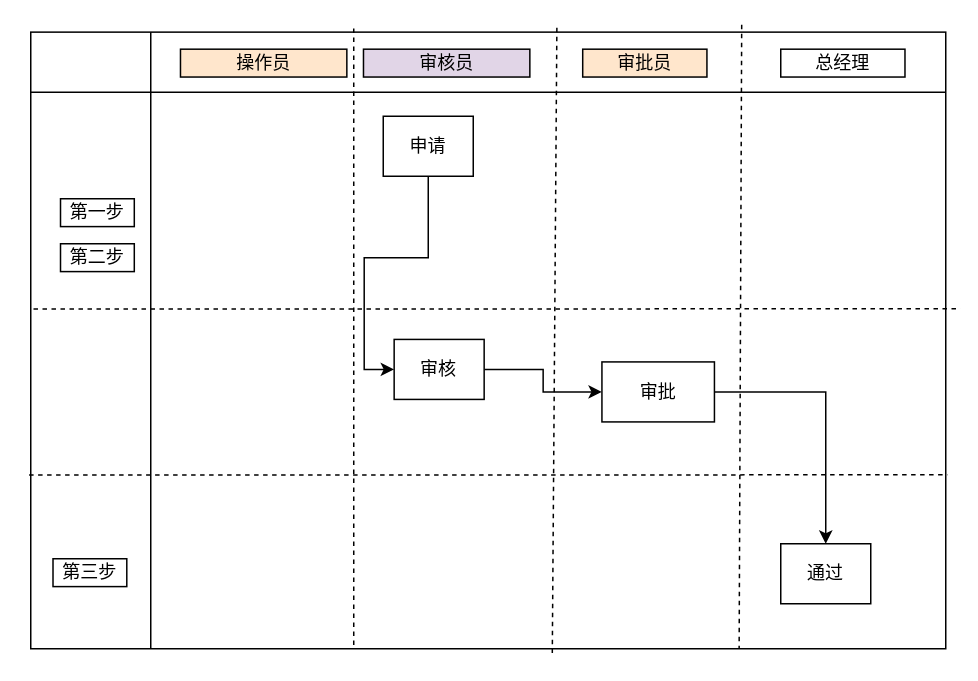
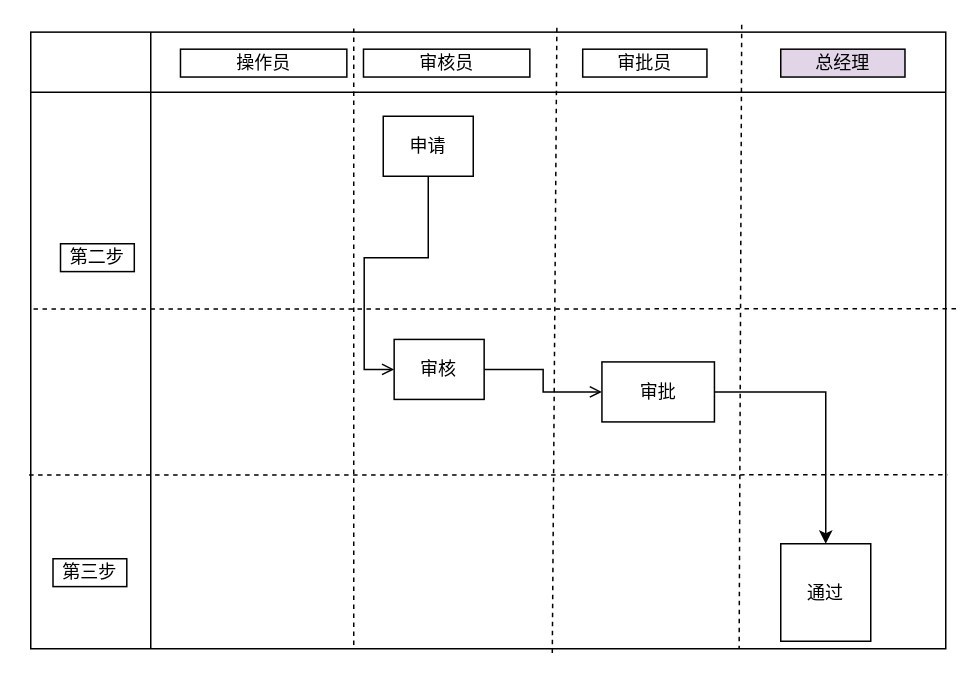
node "操作员": fillcolor #ffe6cc -> #ffffff
node "审核员": fillcolor #e1d5e7 -> #ffffff
node "审批员": fillcolor #ffe6cc -> #ffffff
node "总经理": fillcolor #ffffff -> #e1d5e7
node "第一步": removed
edge "申请" -> "审核": arrowhead classic -> open
edge "审核" -> "审批": arrowhead classic -> open
node "通过": size 90x60 -> 90x98
